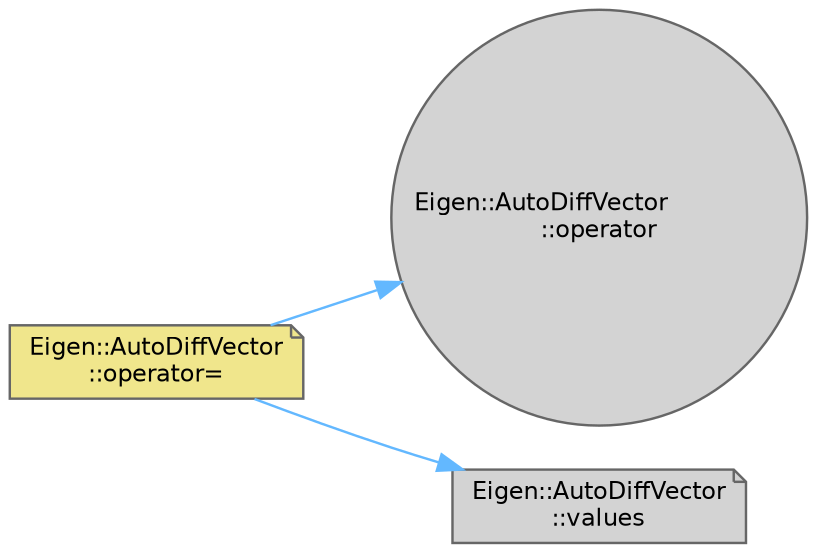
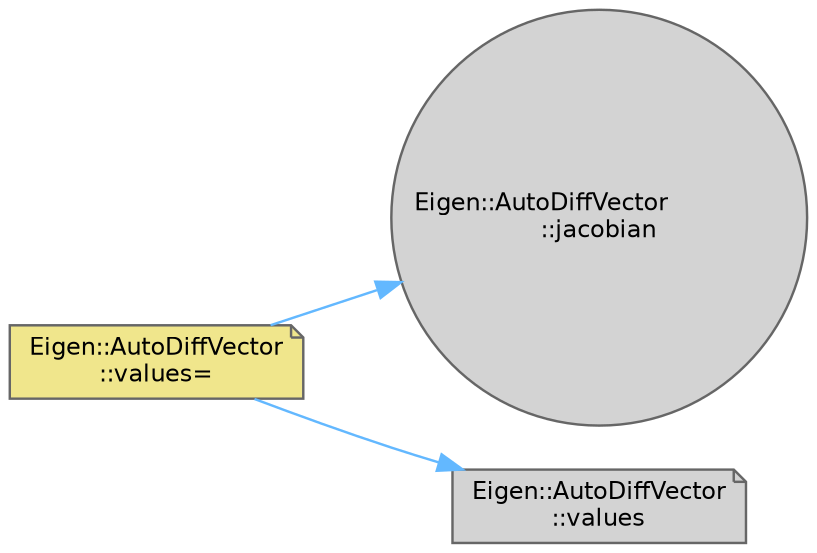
node "Eigen::AutoDiffVector ::operator": label "Eigen::AutoDiffVector ::operator" -> "Eigen::AutoDiffVector ::jacobian"
node "Eigen::AutoDiffVector ::operator=": label "Eigen::AutoDiffVector ::operator=" -> "Eigen::AutoDiffVector ::values="
